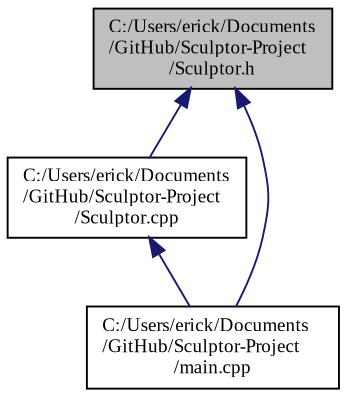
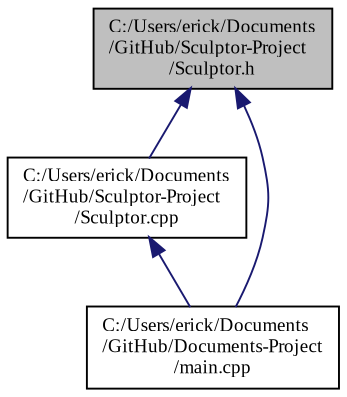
node "C:/Users/erick/Documents /GitHub/Sculptor-Project /main.cpp": label "C:/Users/erick/Documents /GitHub/Sculptor-Project /main.cpp" -> "C:/Users/erick/Documents /GitHub/Documents-Project /main.cpp"
